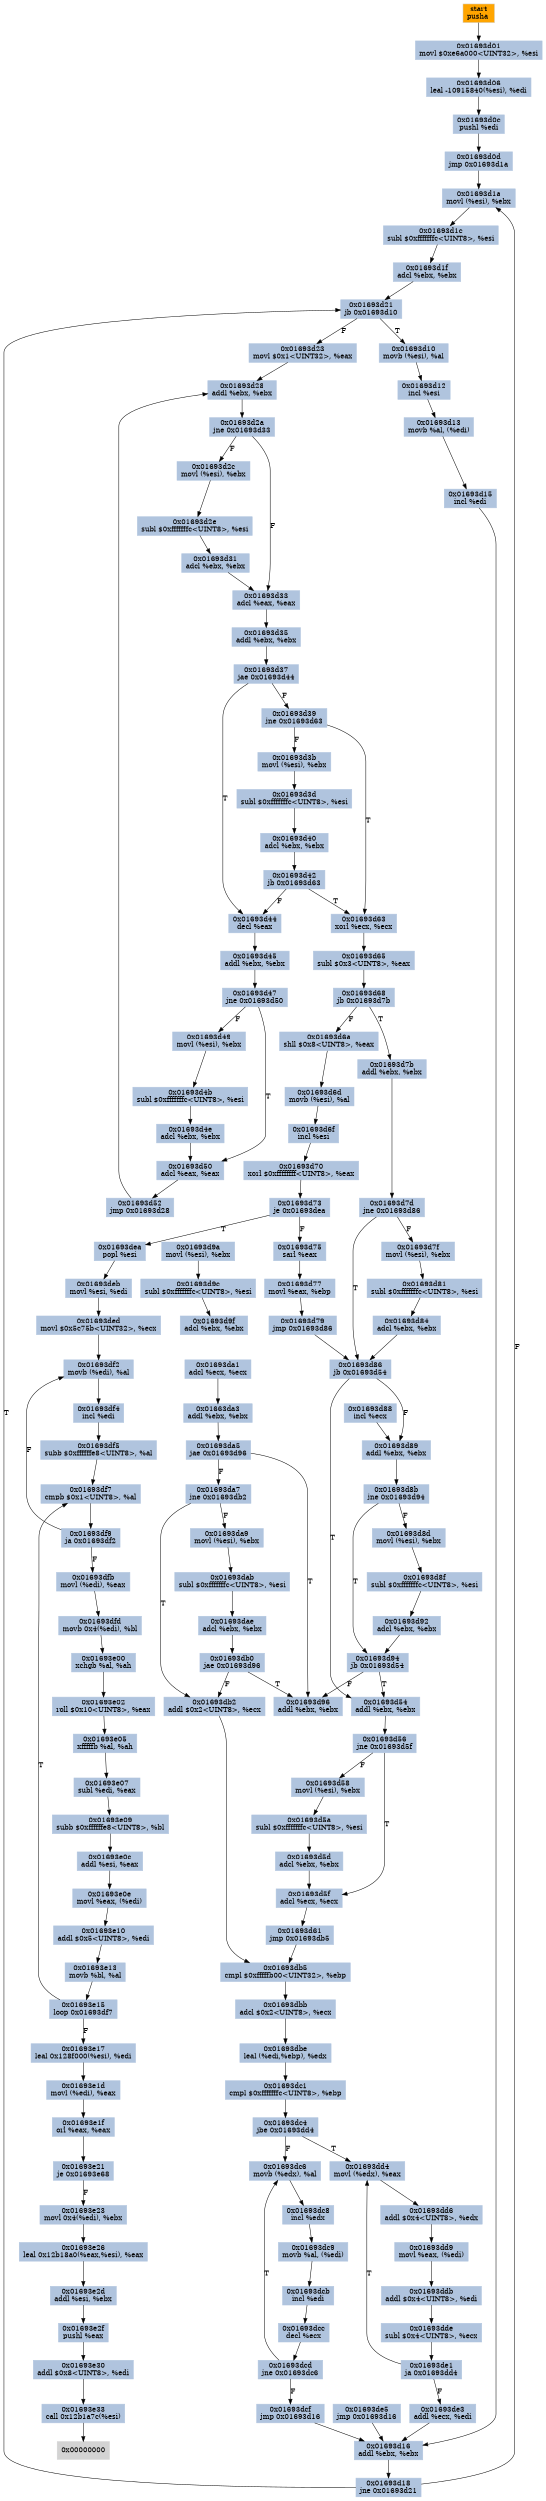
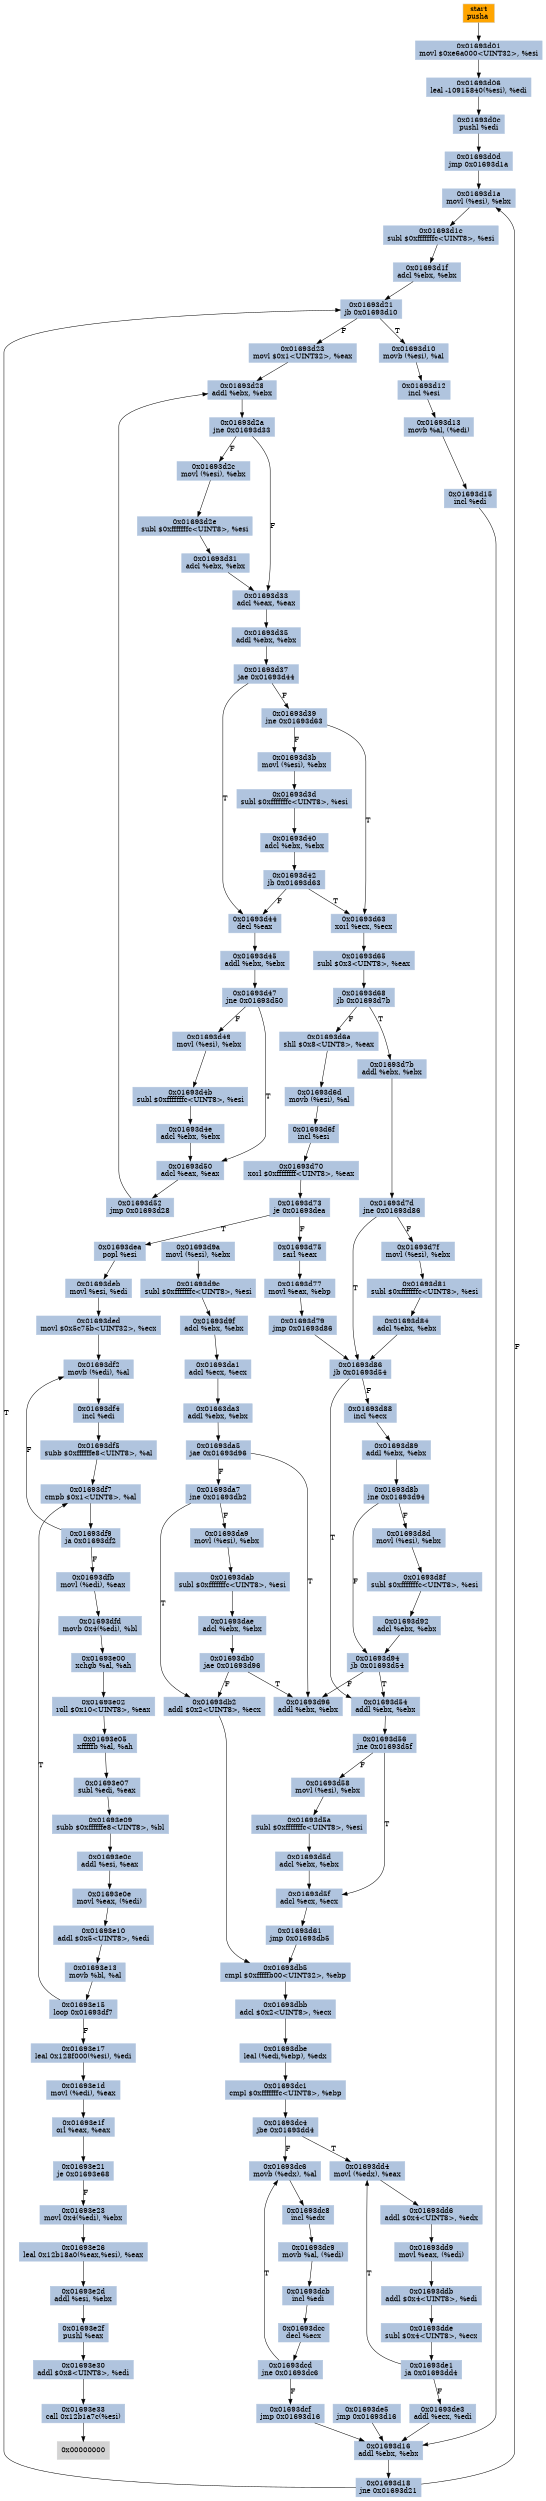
edge "0x01693d9f adcl %ebx, %ebx" -> "0x01693da1 adcl %ecx, %ecx": added
edge "0x01693d86 jb 0x01693d54" -> "0x01693d89 addl %ebx, %ebx": now "0x01693d86 jb 0x01693d54" -> "0x01693d88 incl %ecx"
edge "0x01693d8b jne 0x01693d94" -> "0x01693d94 jb 0x01693d54": label "T" -> "F"
